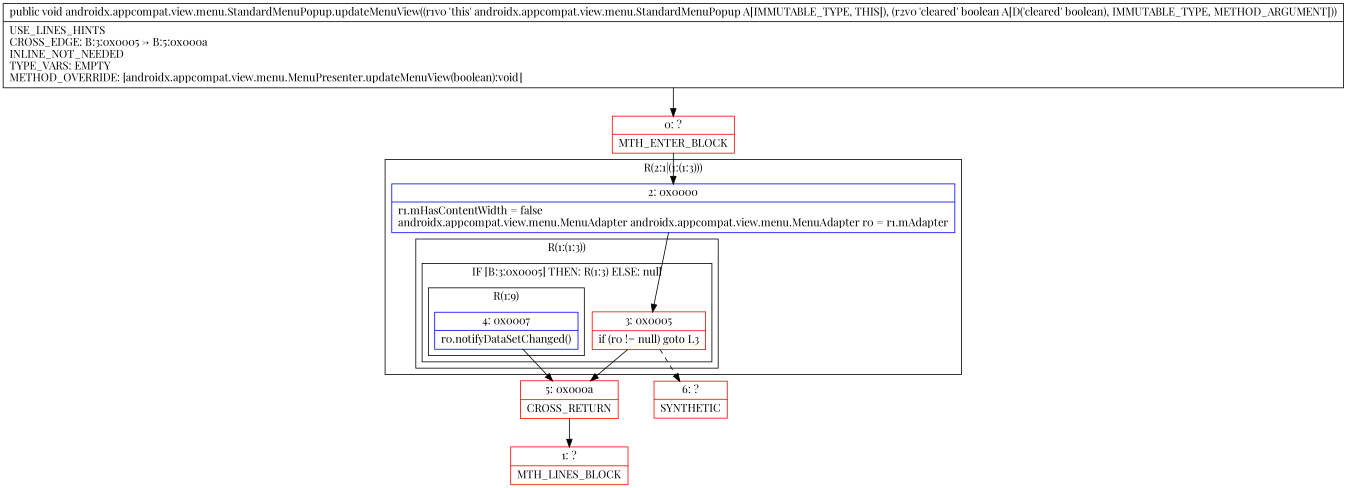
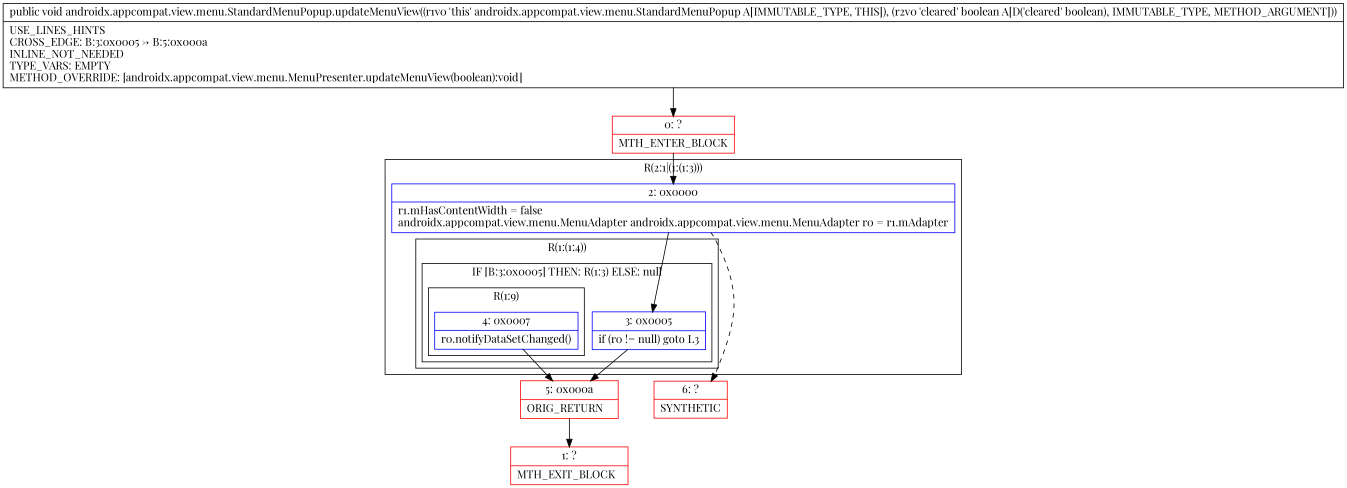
cluster "R(1:(1:3))": label "R(1:(1:3))" -> "R(1:(1:4))"
node "3: 0x0005": color red -> blue
edge "3: 0x0005" -> "6: ?": now "2: 0x0000" -> "6: ?"
node "5: 0x000a": text "CROSS_RETURN" -> "ORIG_RETURN"
node "1: ?": text "MTH_LINES_BLOCK" -> "MTH_EXIT_BLOCK"
